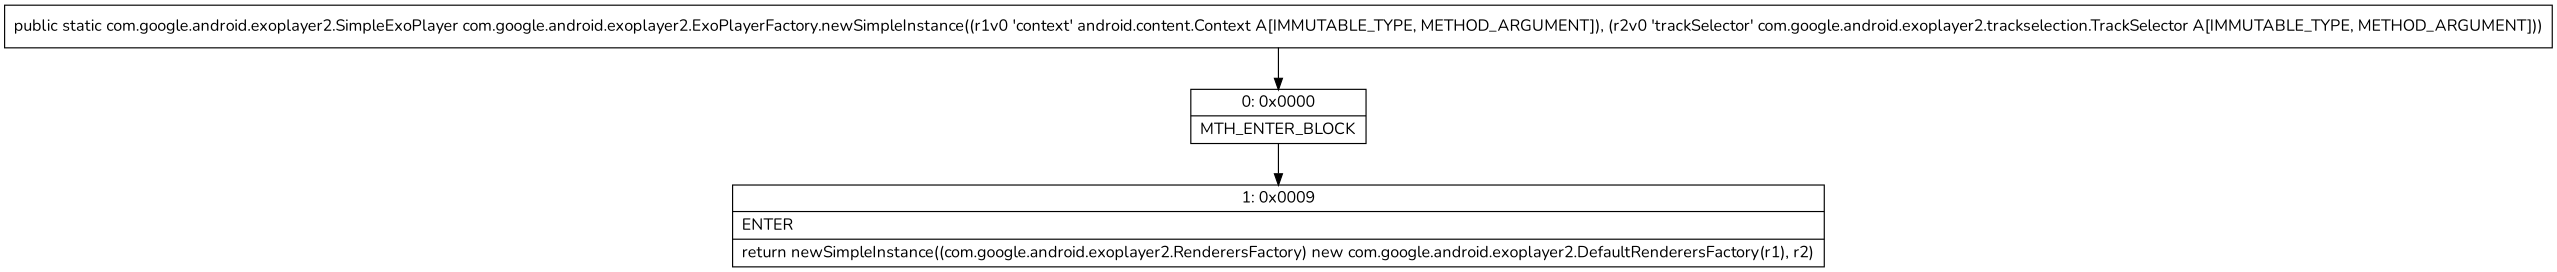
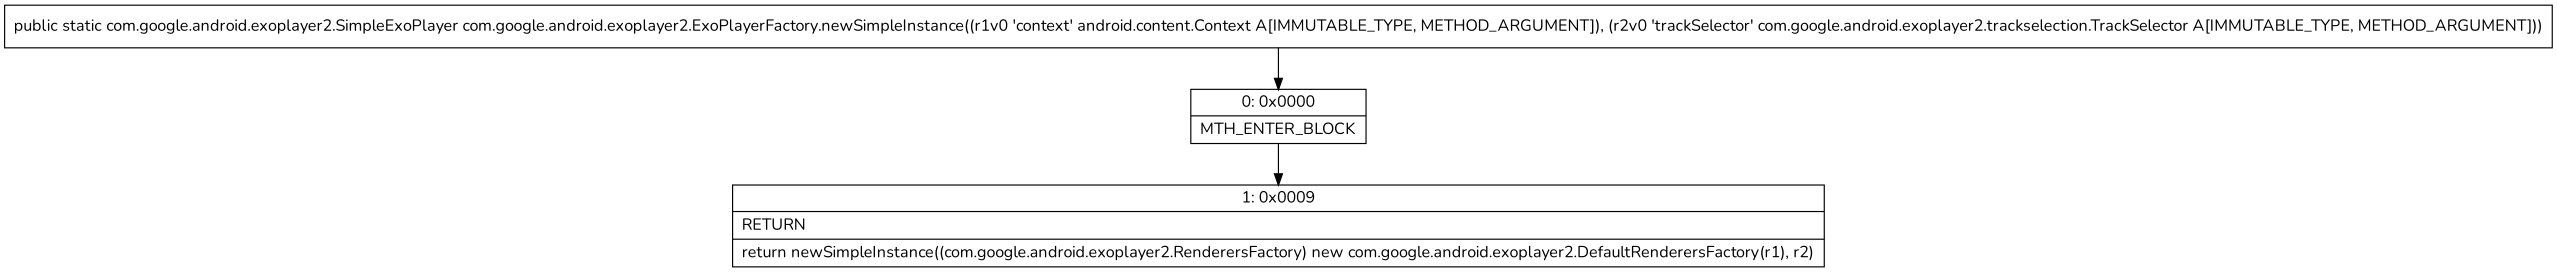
node "1: 0x0009": text "ENTER" -> "RETURN"
